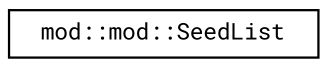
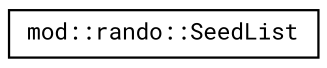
node "mod::mod::SeedList": label "mod::mod::SeedList" -> "mod::rando::SeedList"
